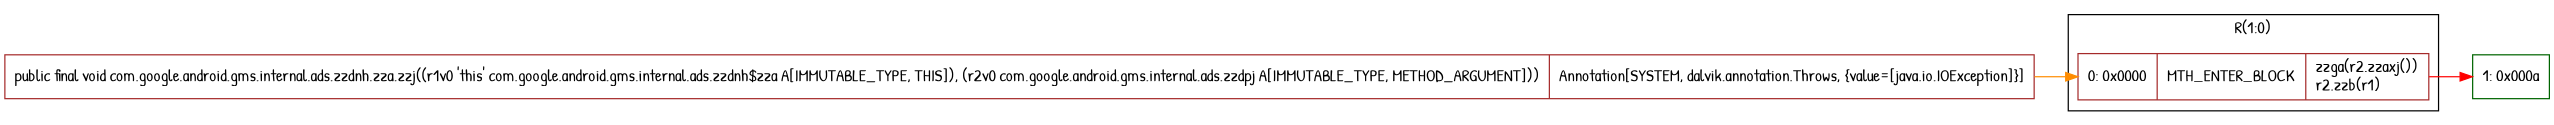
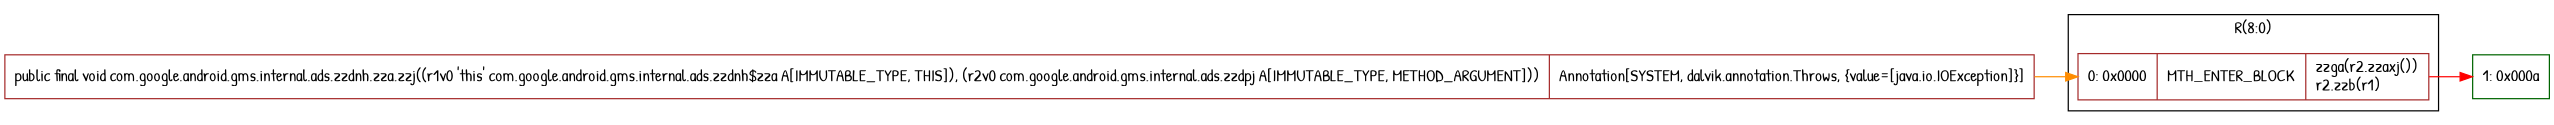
cluster "R(1:0)": label "R(1:0)" -> "R(8:0)"
